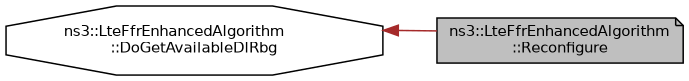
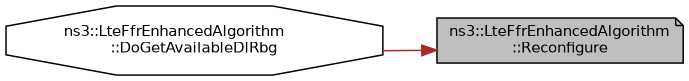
edge "ns3::LteFfrEnhancedAlgorithm ::Reconfigure" -> "ns3::LteFfrEnhancedAlgorithm ::DoGetAvailableDlRbg": reversed
